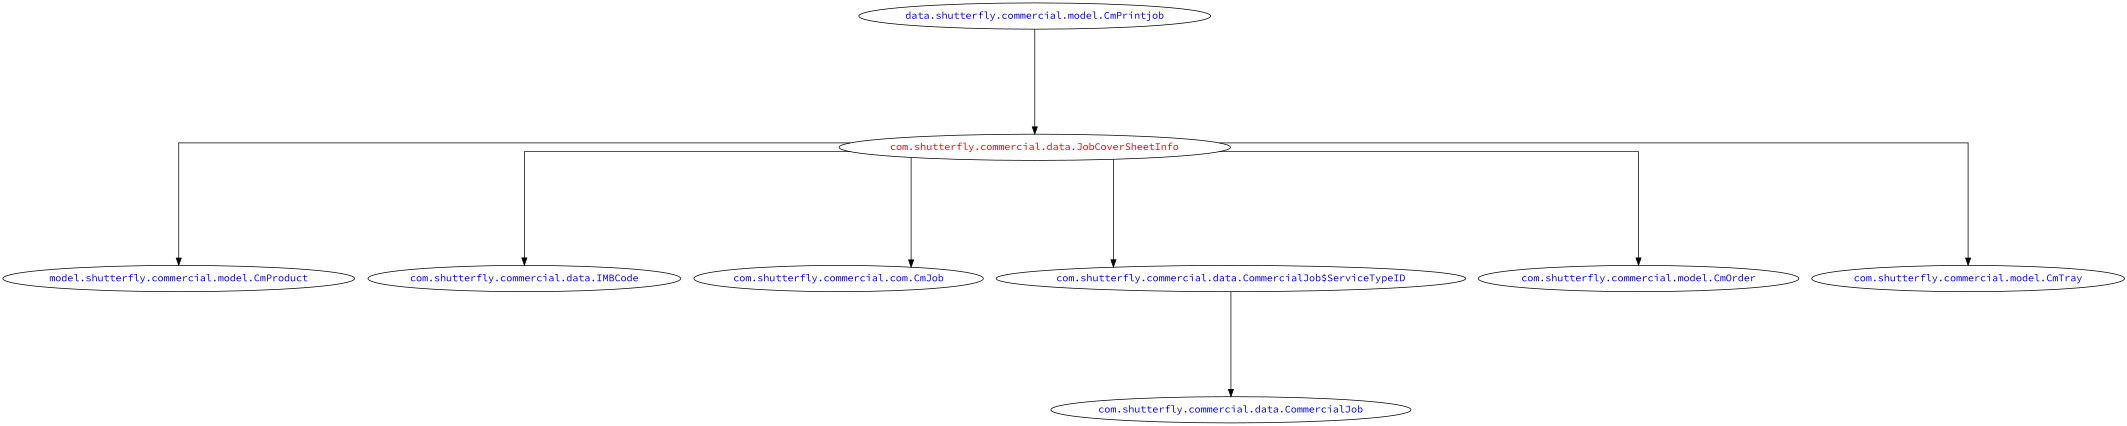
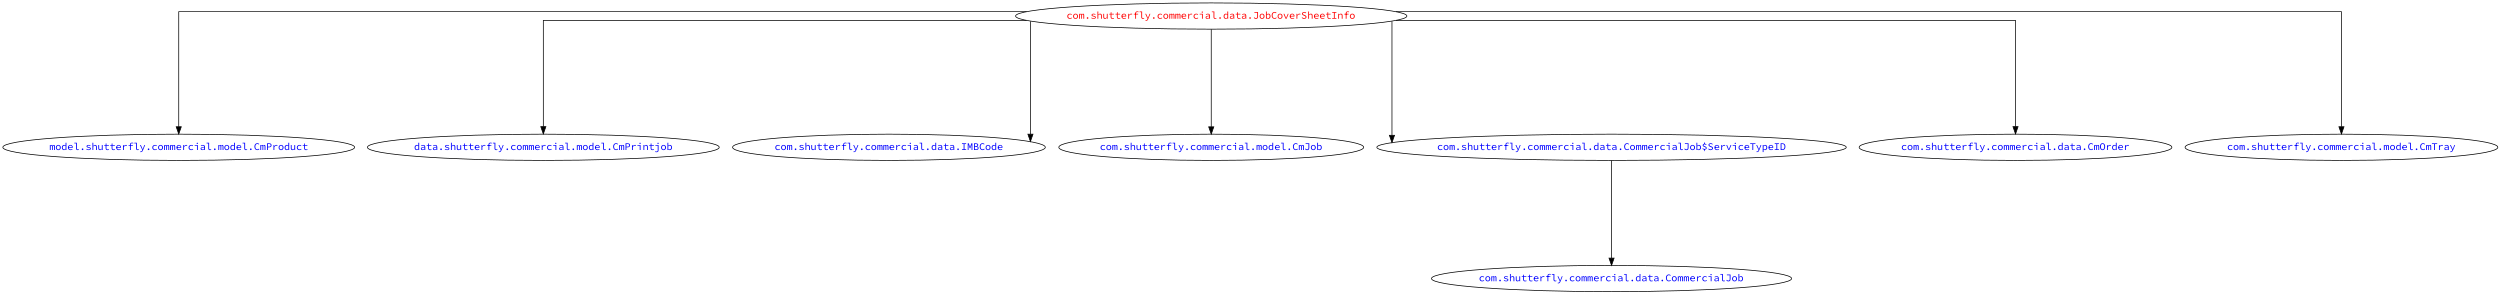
edge "data.shutterfly.commercial.model.CmPrintjob" -> "com.shutterfly.commercial.data.JobCoverSheetInfo": reversed
node "com.shutterfly.commercial.com.CmJob": label "com.shutterfly.commercial.com.CmJob" -> "com.shutterfly.commercial.model.CmJob"
node "com.shutterfly.commercial.model.CmOrder": label "com.shutterfly.commercial.model.CmOrder" -> "com.shutterfly.commercial.data.CmOrder"
